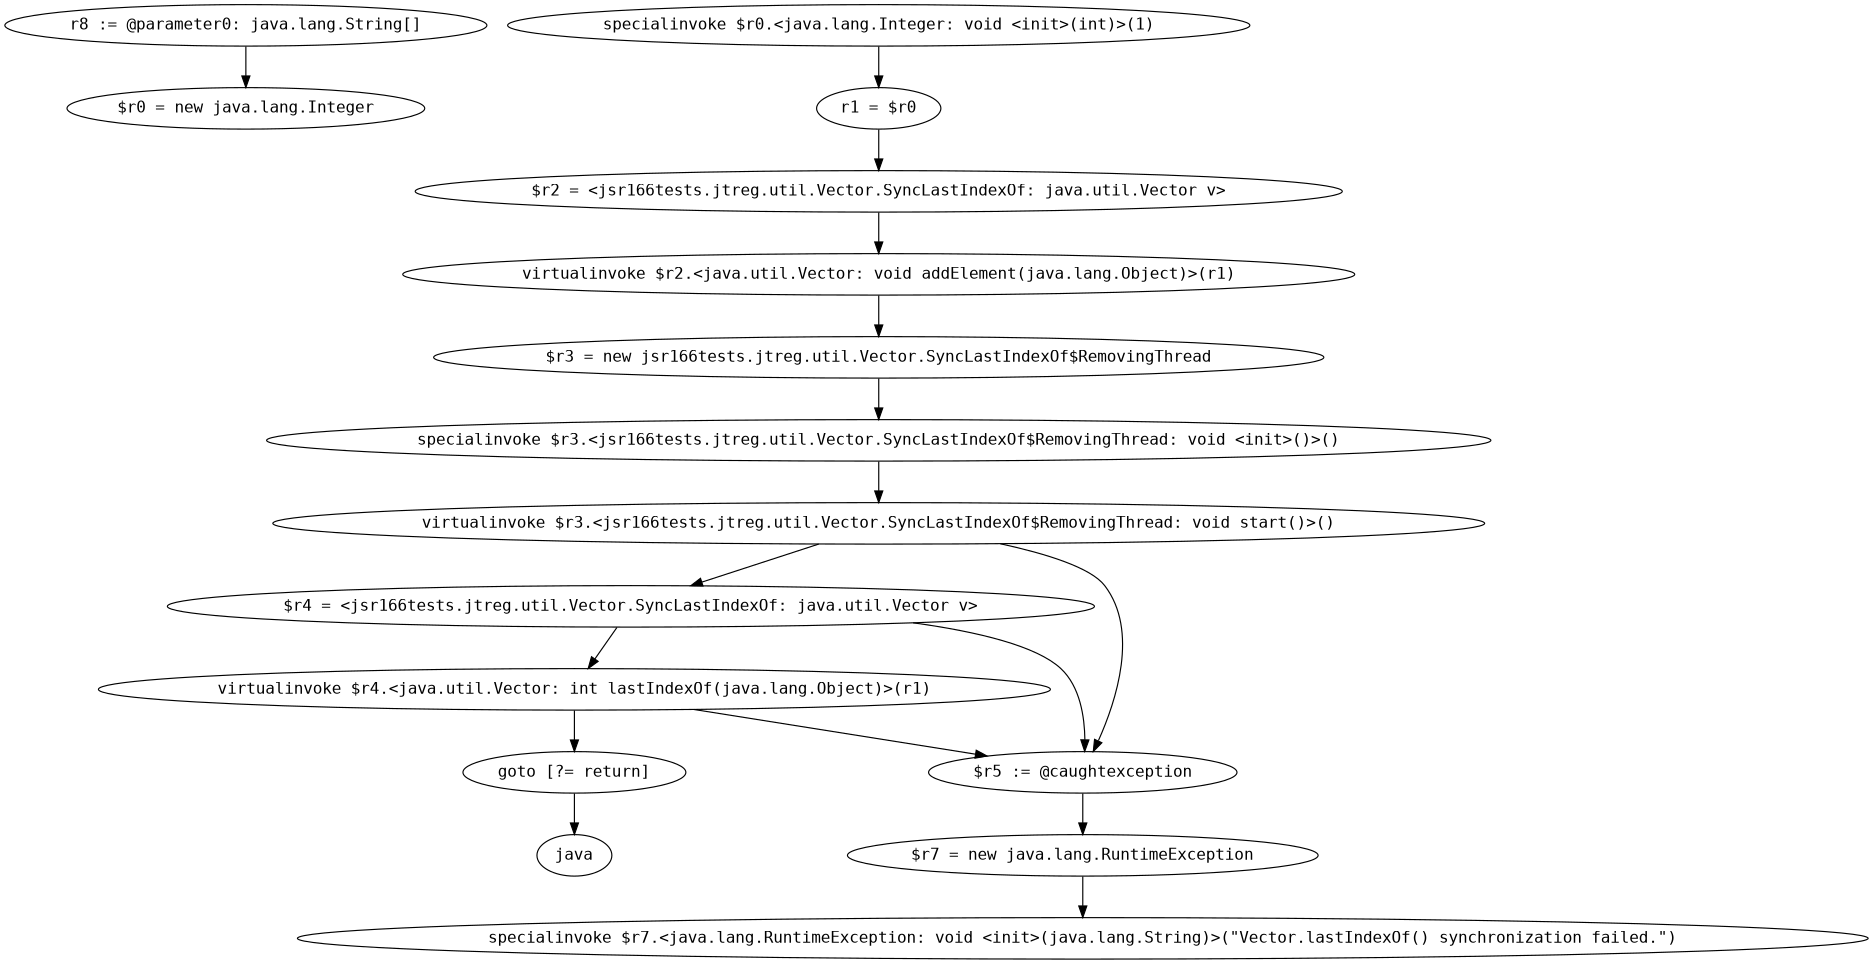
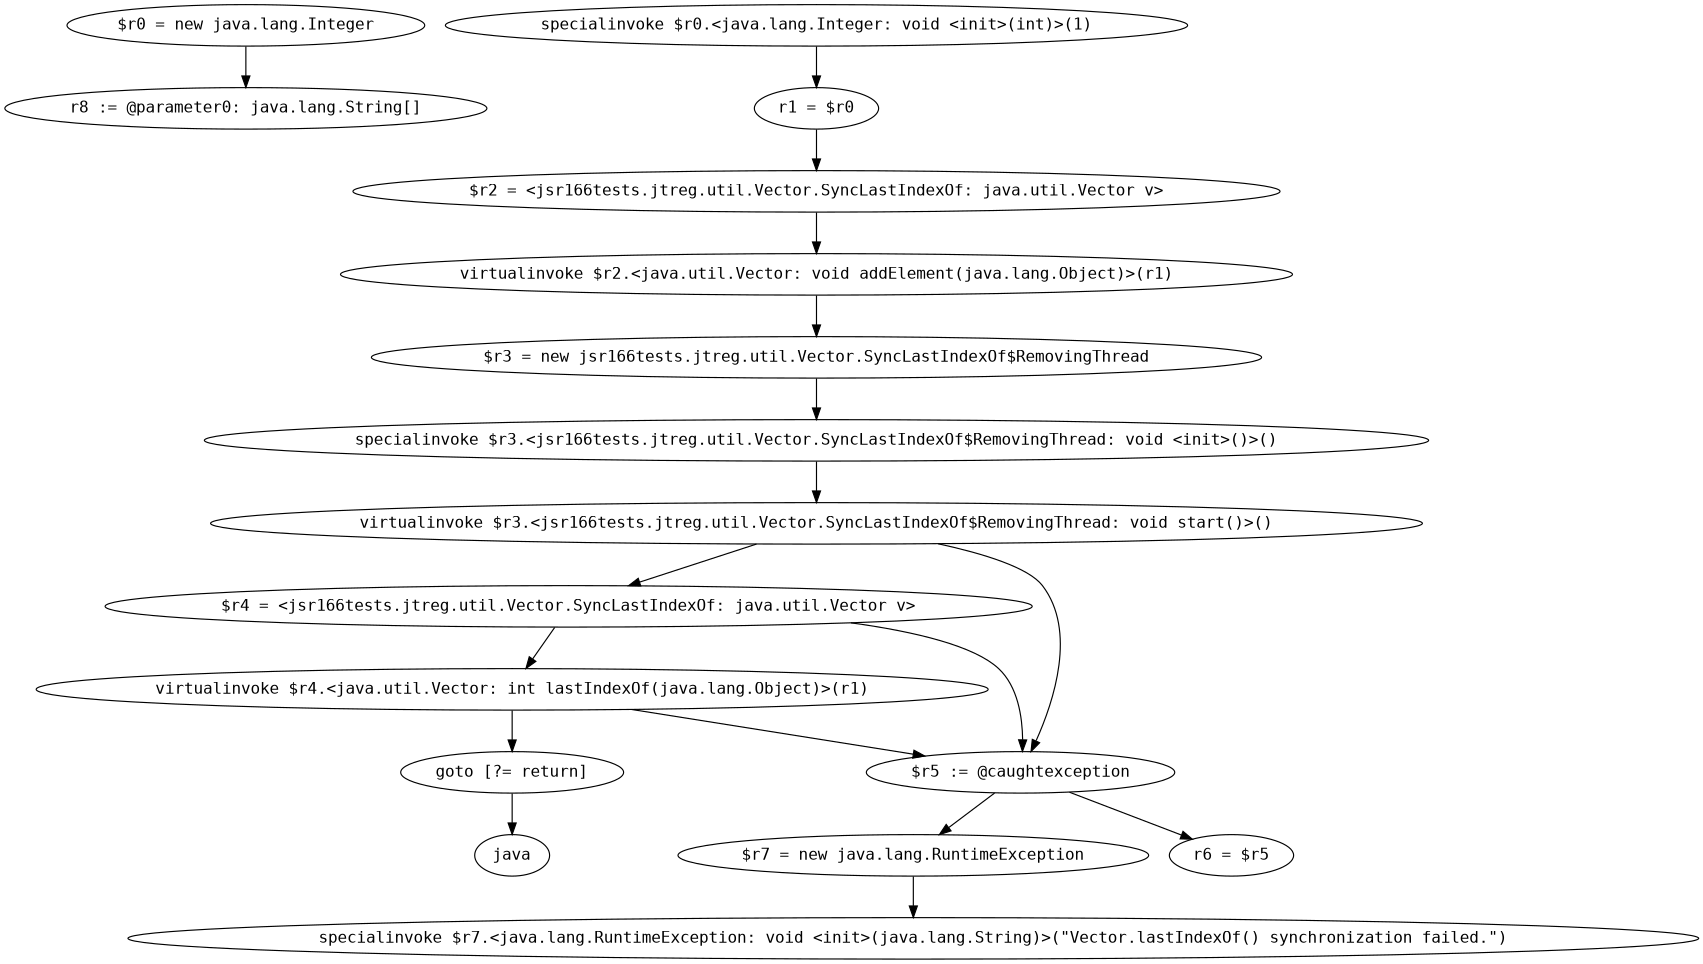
edge "r8 := @parameter0: java.lang.String[]" -> "$r0 = new java.lang.Integer": reversed
node "r6 = $r5": added
